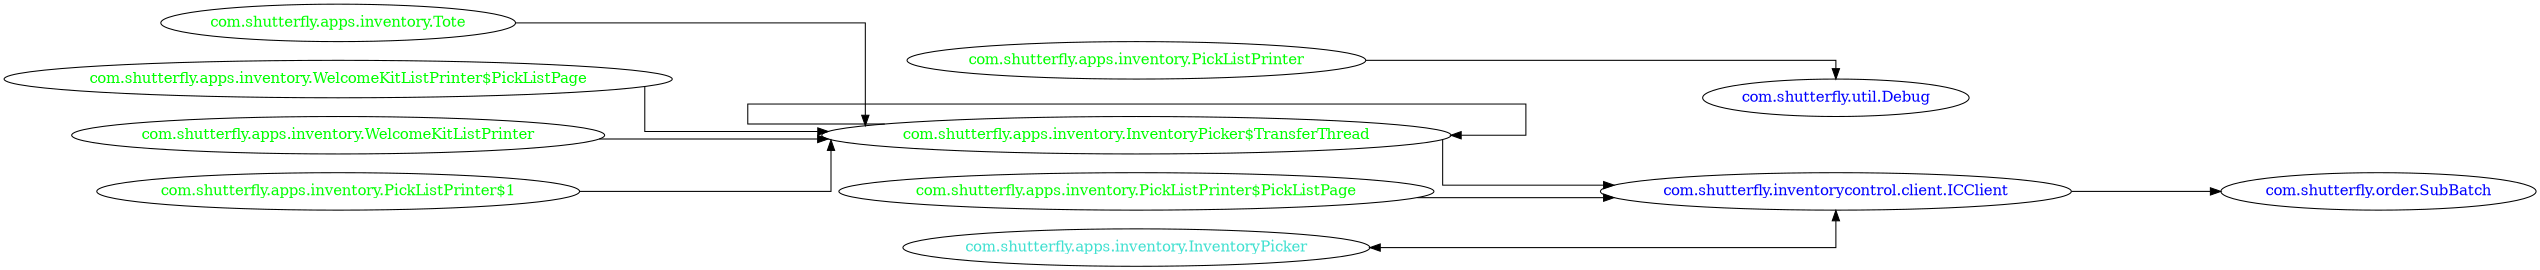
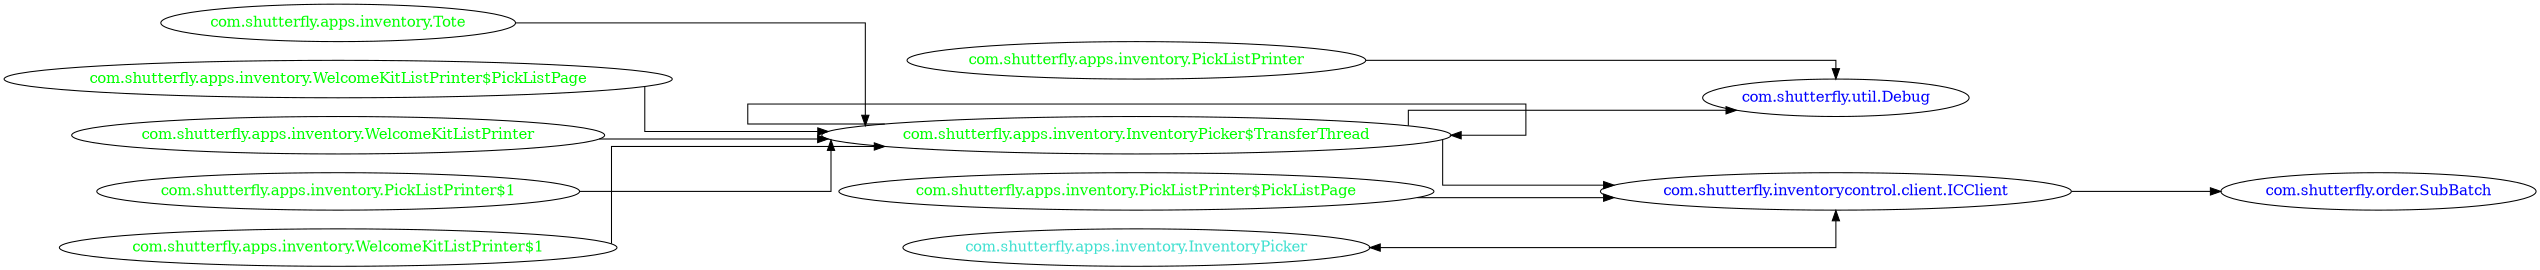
edge "com.shutterfly.apps.inventory.InventoryPicker$TransferThread" -> "com.shutterfly.util.Debug": added
node "com.shutterfly.apps.inventory.WelcomeKitListPrinter$1": added
